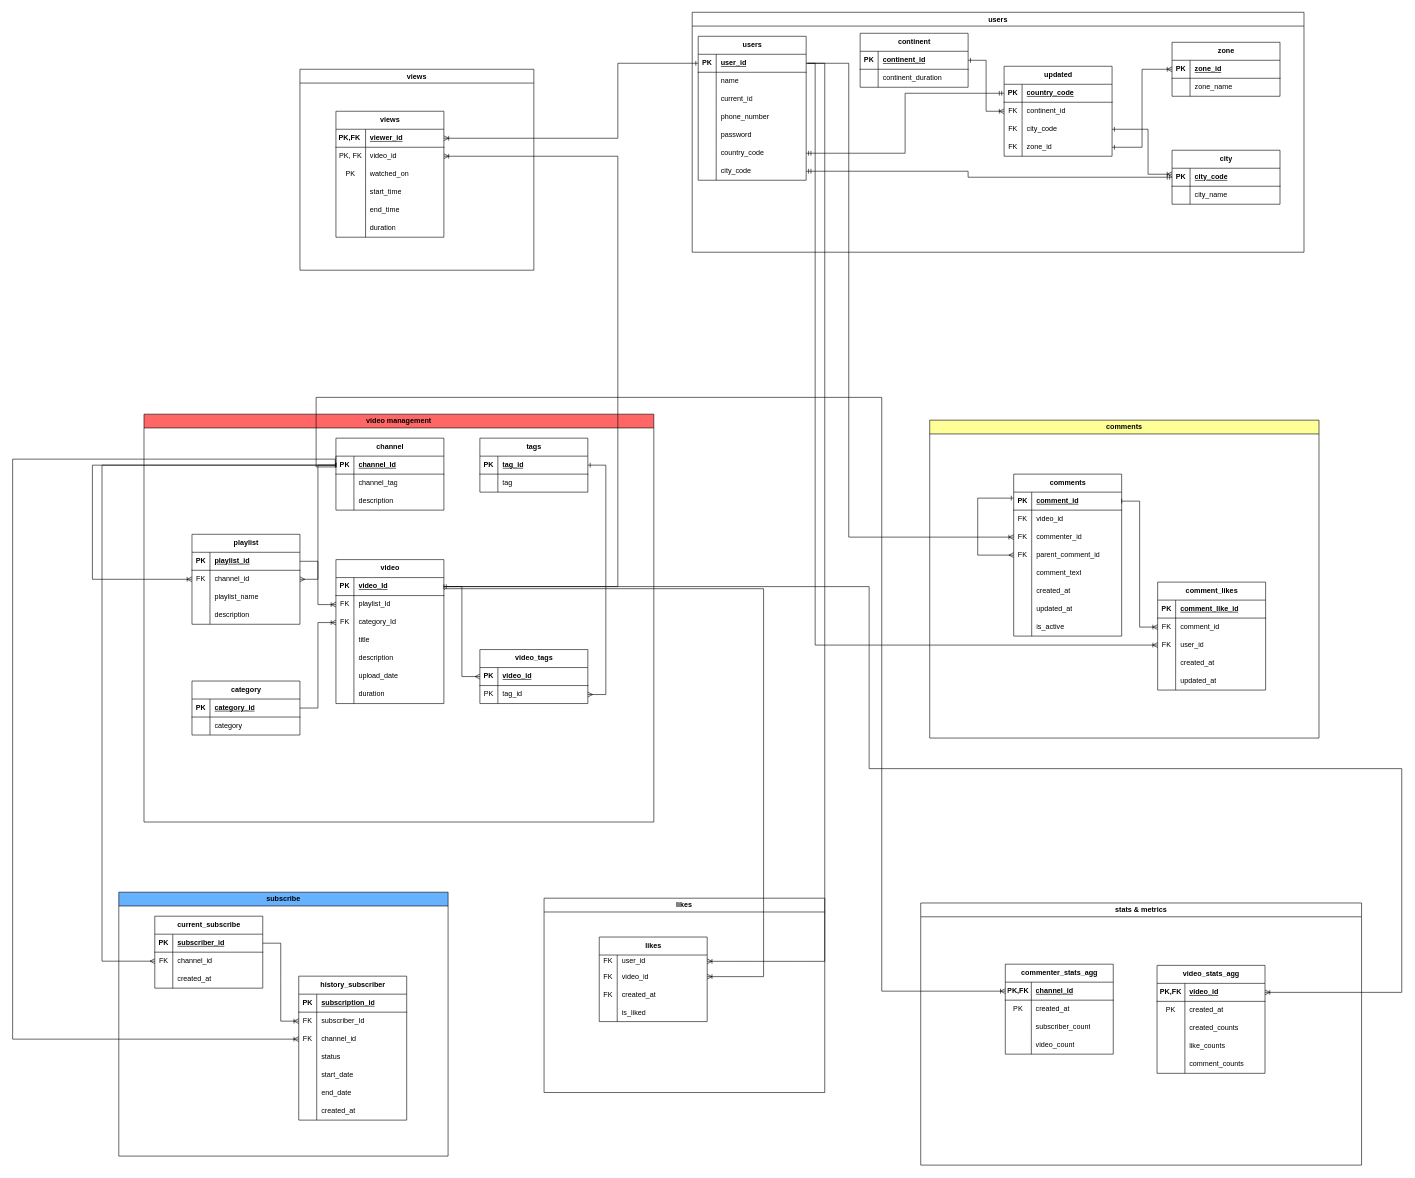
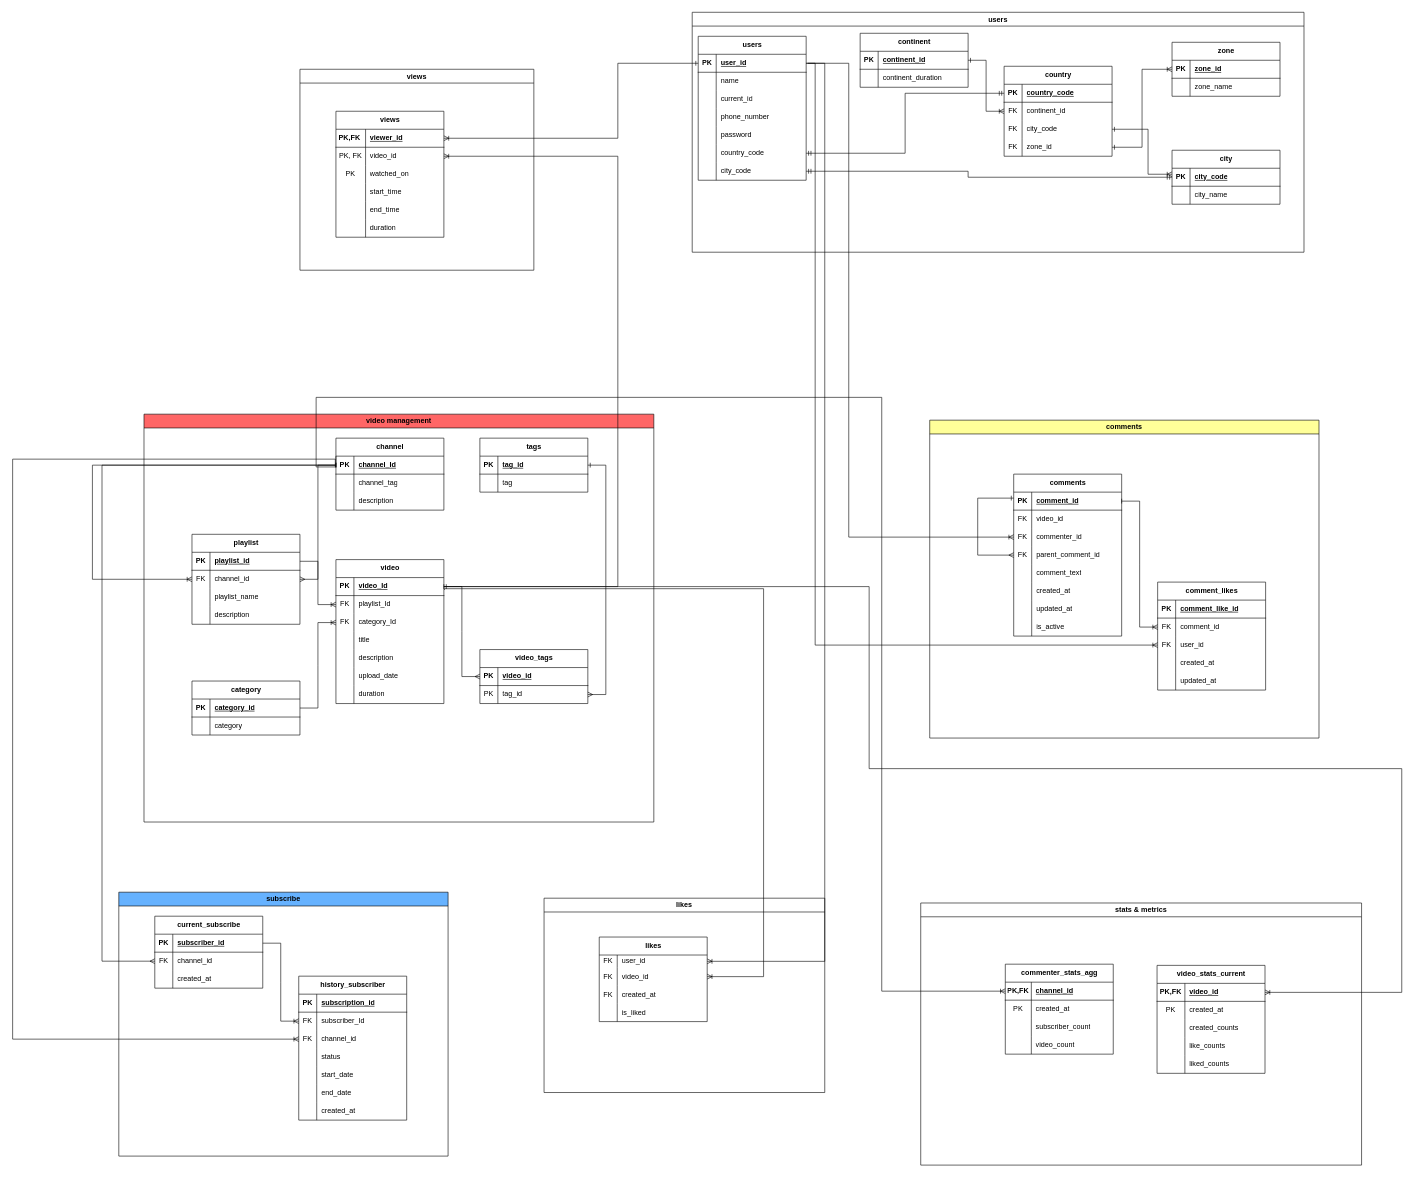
node "updated": label "updated" -> "country"
node "video_stats_agg": label "video_stats_agg" -> "video_stats_current"
node "comment_counts": label "comment_counts" -> "liked_counts"
